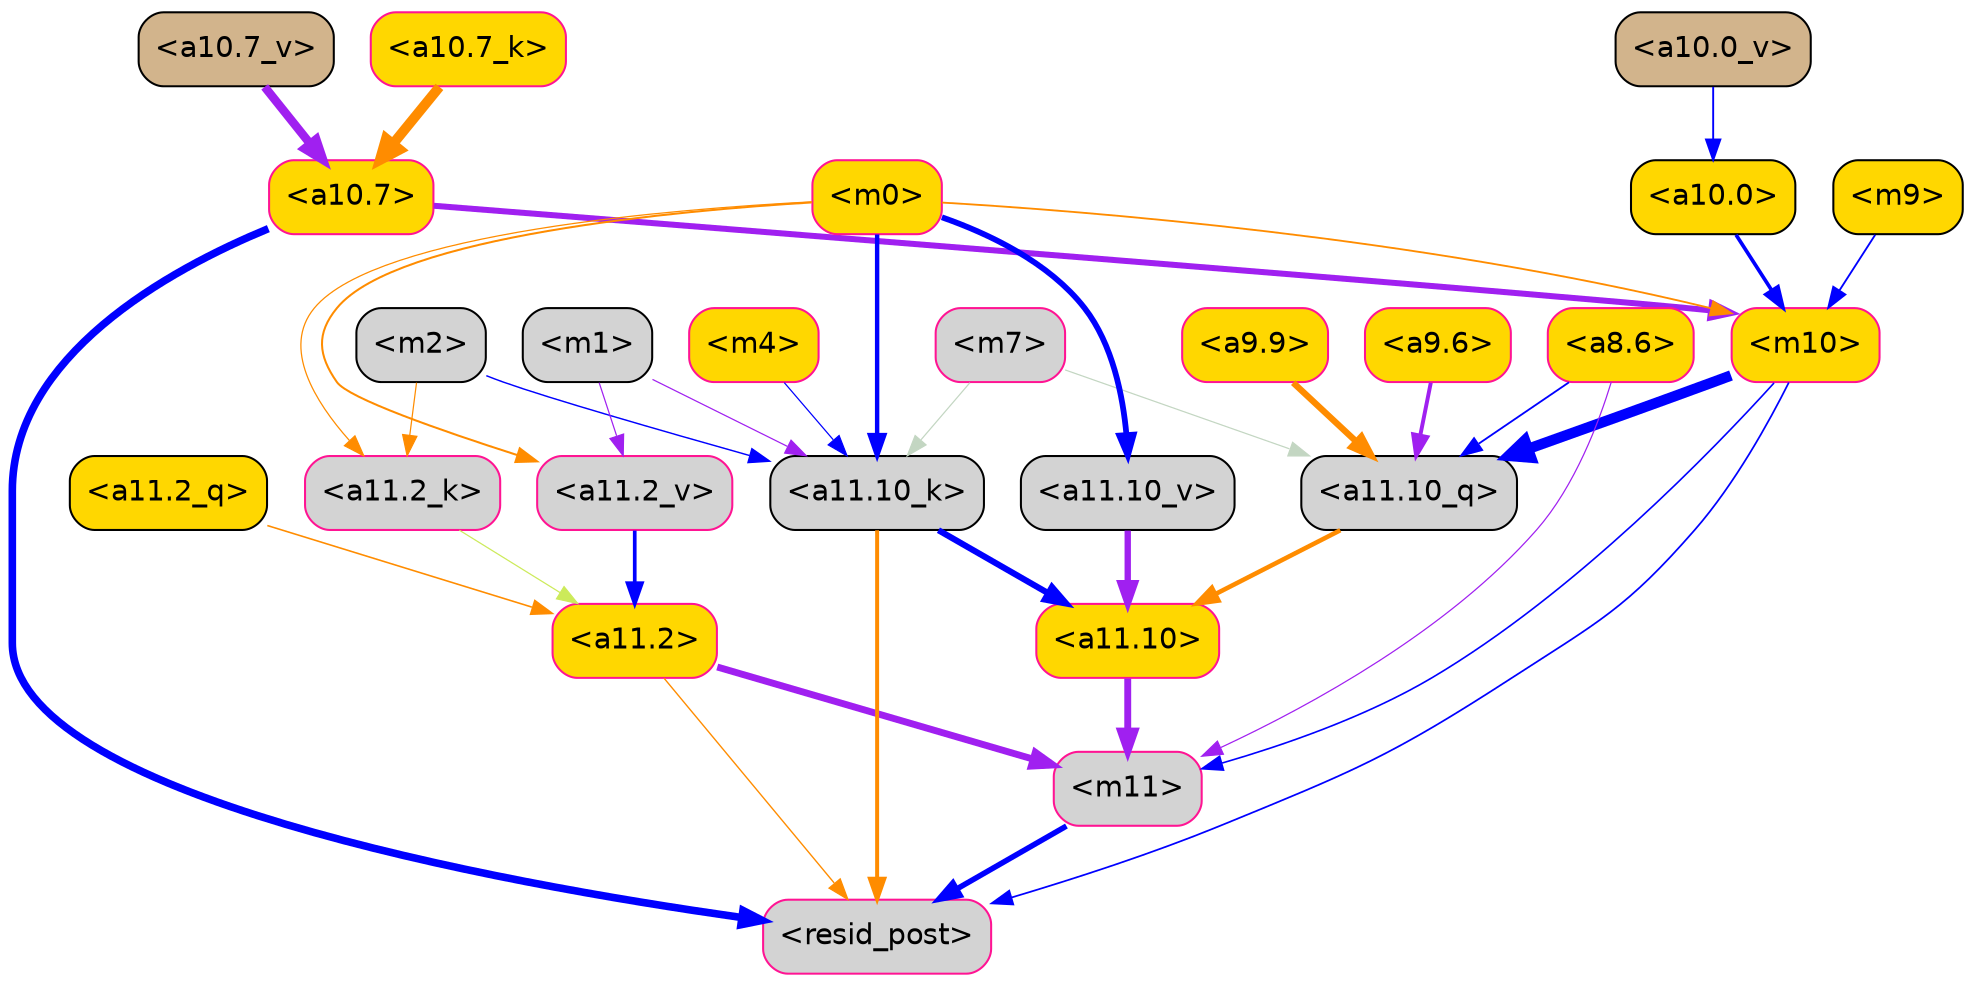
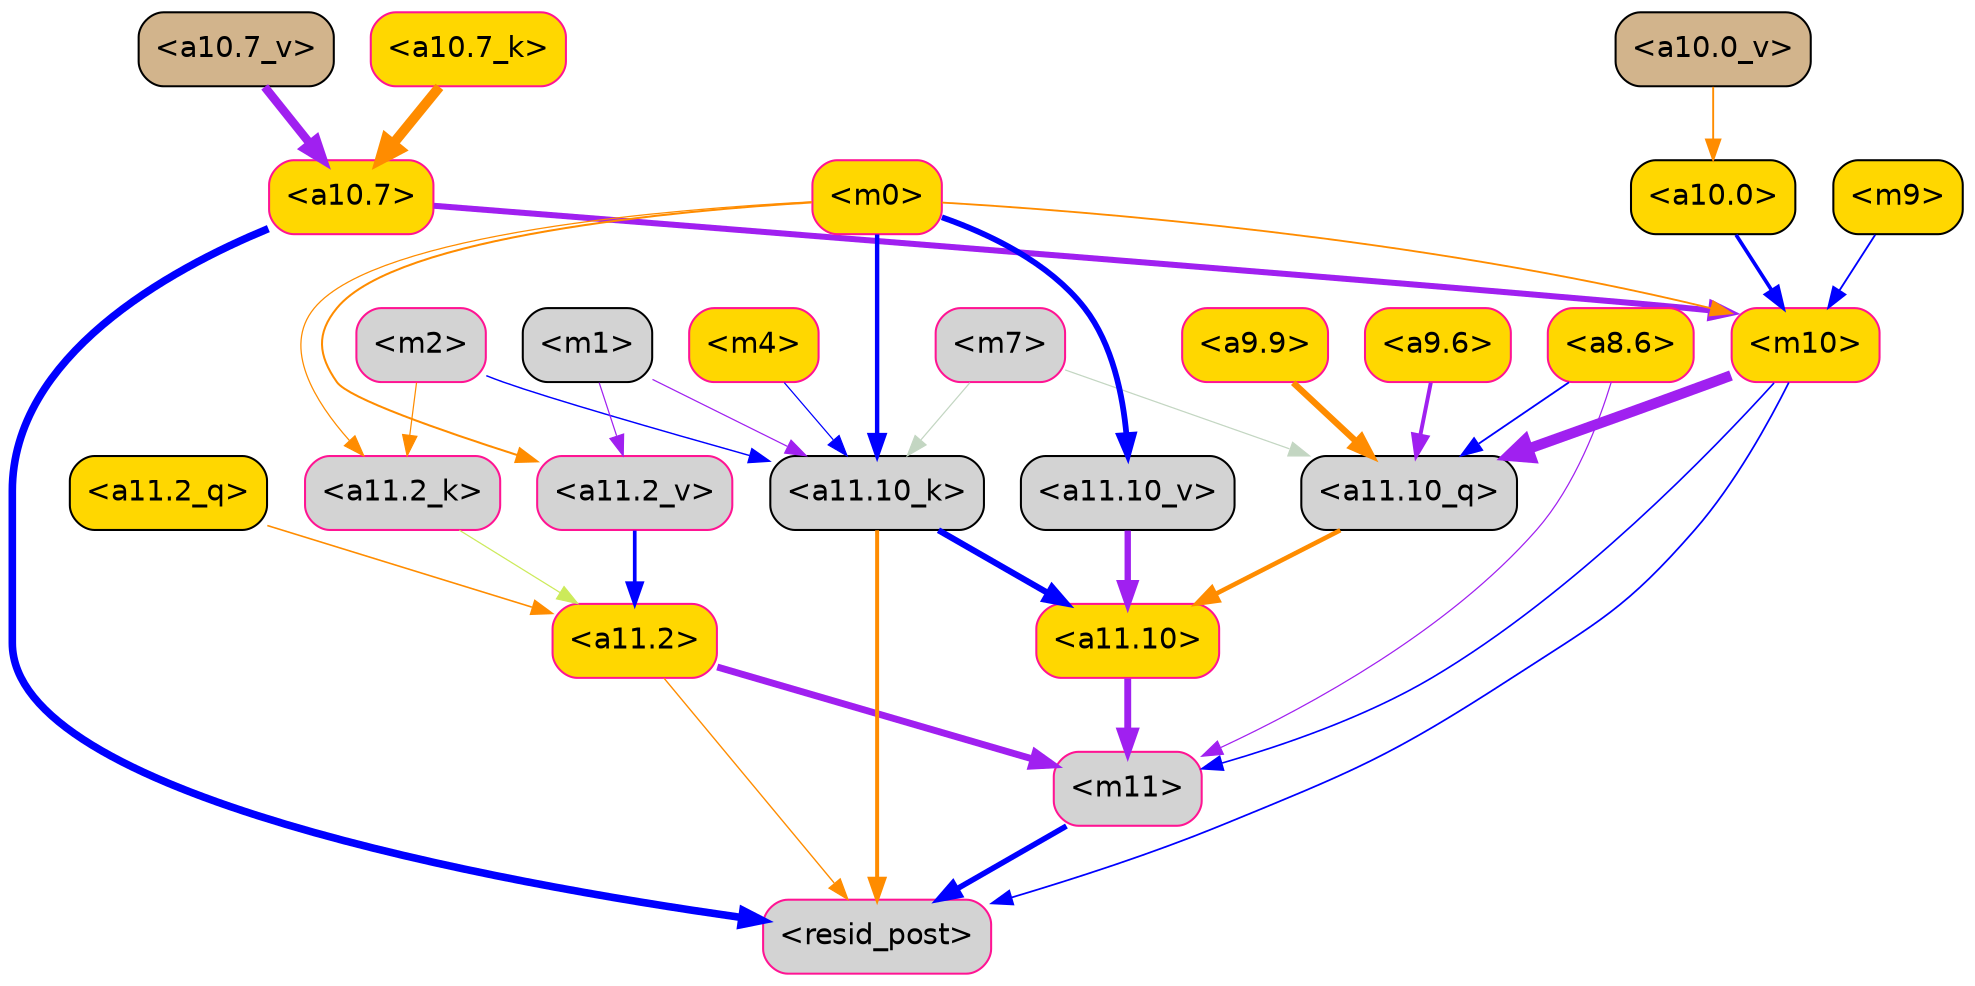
edge "<a10.0_v>" -> "<a10.0>": color blue -> darkorange
node "<m2>": color black -> deeppink
edge "<m10>" -> "<a11.10_q>": color blue -> purple
